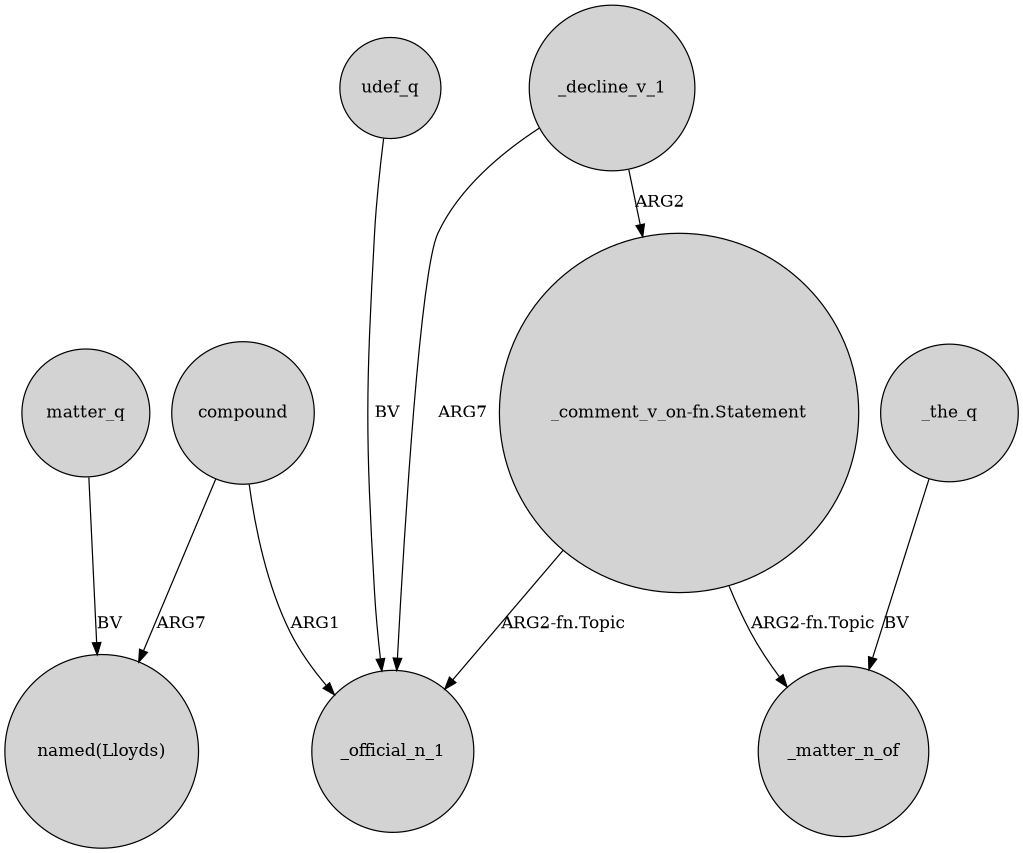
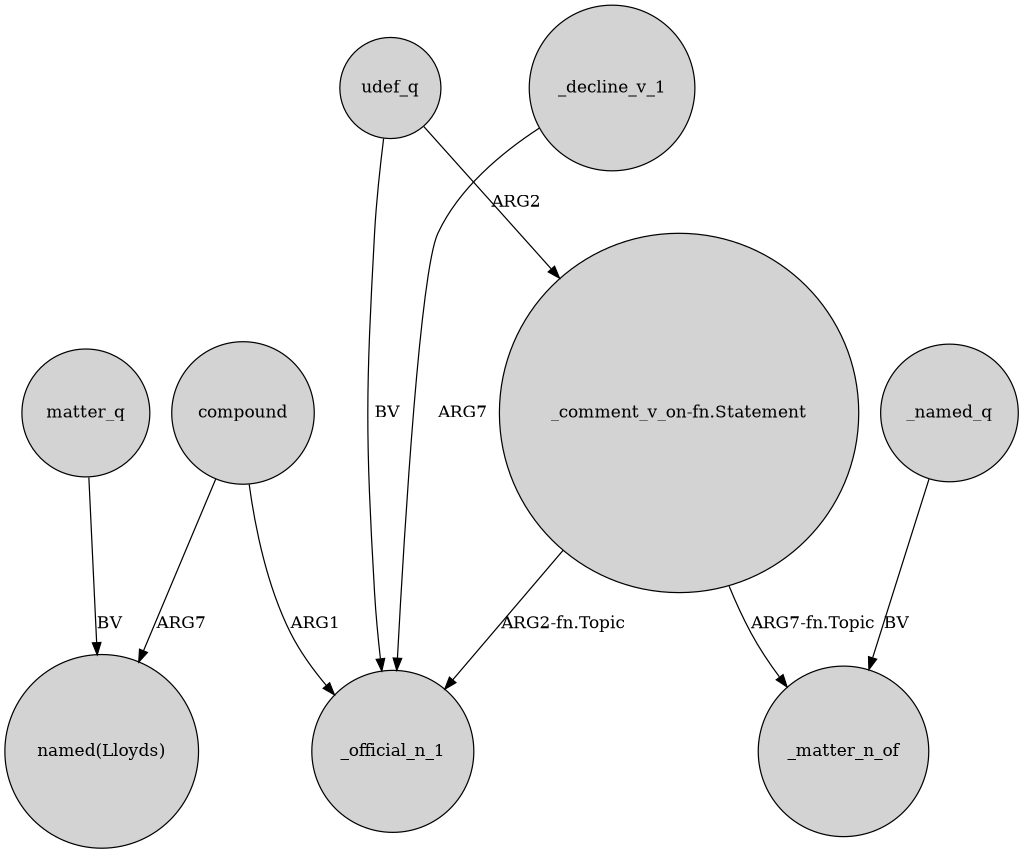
edge "_decline_v_1" -> "_comment_v_on-fn.Statement": now "udef_q" -> "_comment_v_on-fn.Statement"
node "_the_q": label "_the_q" -> "_named_q"
edge "_comment_v_on-fn.Statement" -> "_matter_n_of": label "ARG2-fn.Topic" -> "ARG7-fn.Topic"
